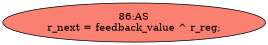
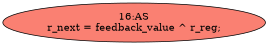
node "86:AS r_next = feedback_value ^ r_reg;": label "86:AS r_next = feedback_value ^ r_reg;" -> "16:AS r_next = feedback_value ^ r_reg;"
